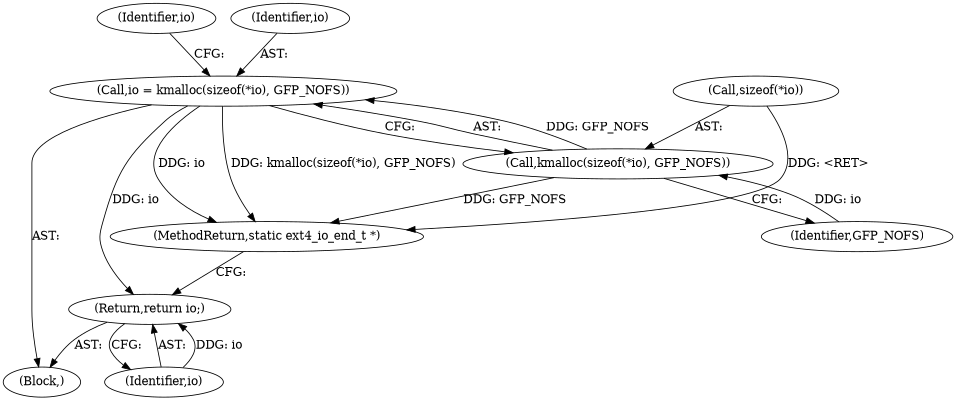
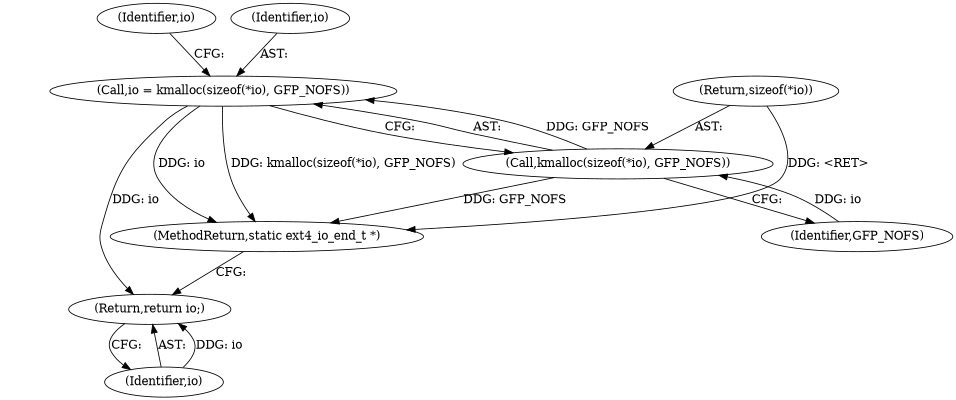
node "(Call,sizeof(*io))": label "(Call,sizeof(*io))" -> "(Return,sizeof(*io))"
node "(Block,)": removed
